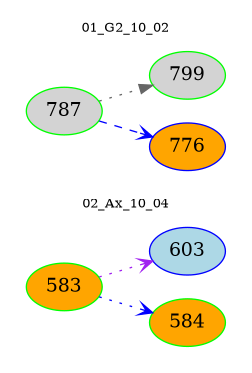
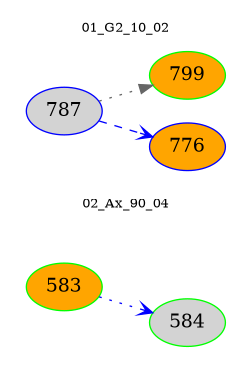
node "799": fillcolor lightgrey -> orange
node "787": color green -> blue
cluster "02_Ax_10_04": label "02_Ax_10_04" -> "02_Ax_90_04"
node "603": removed
node "584": fillcolor orange -> lightgrey
